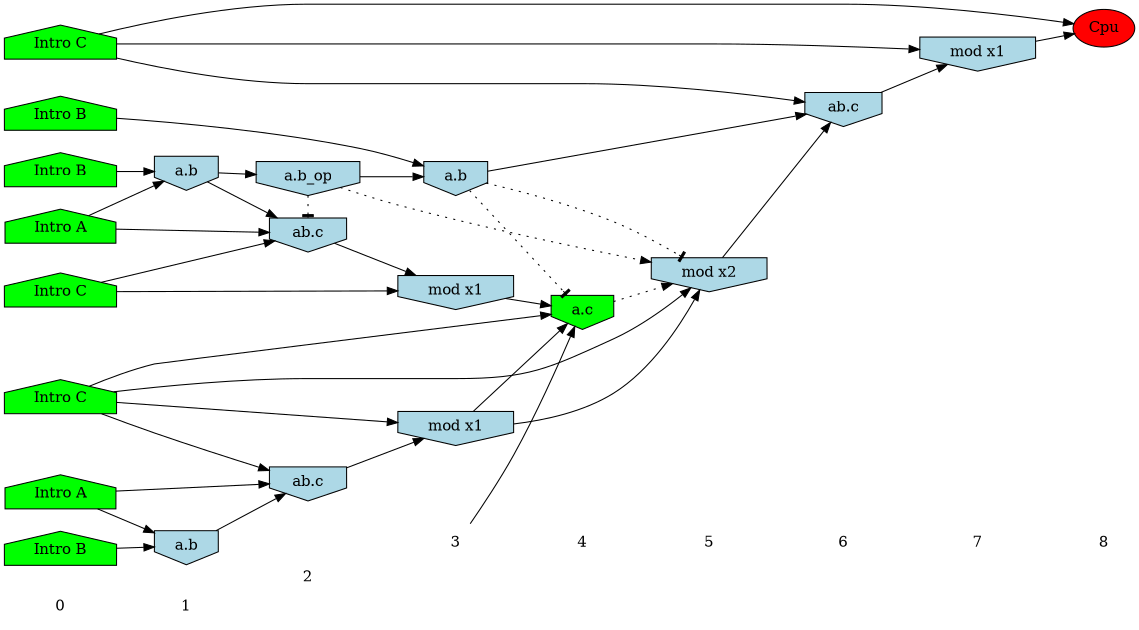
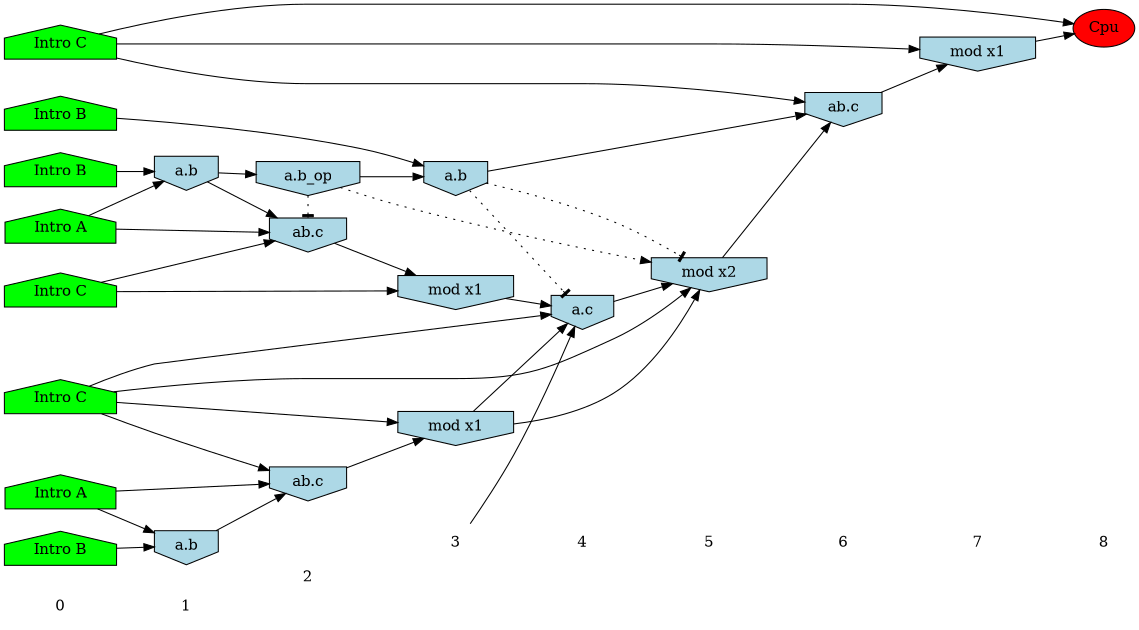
edge "a.c" -> "mod x2": style dotted -> solid
node "a.c": fillcolor green -> lightblue
